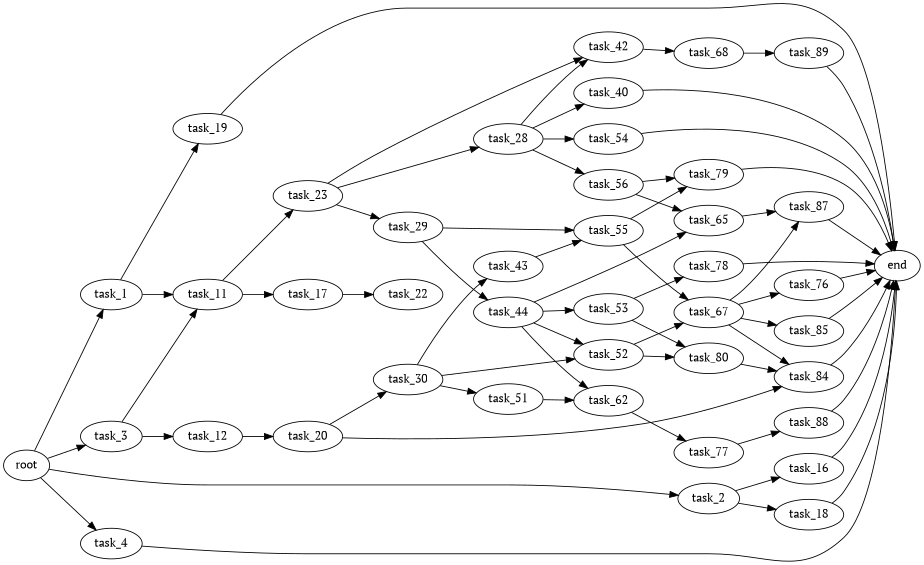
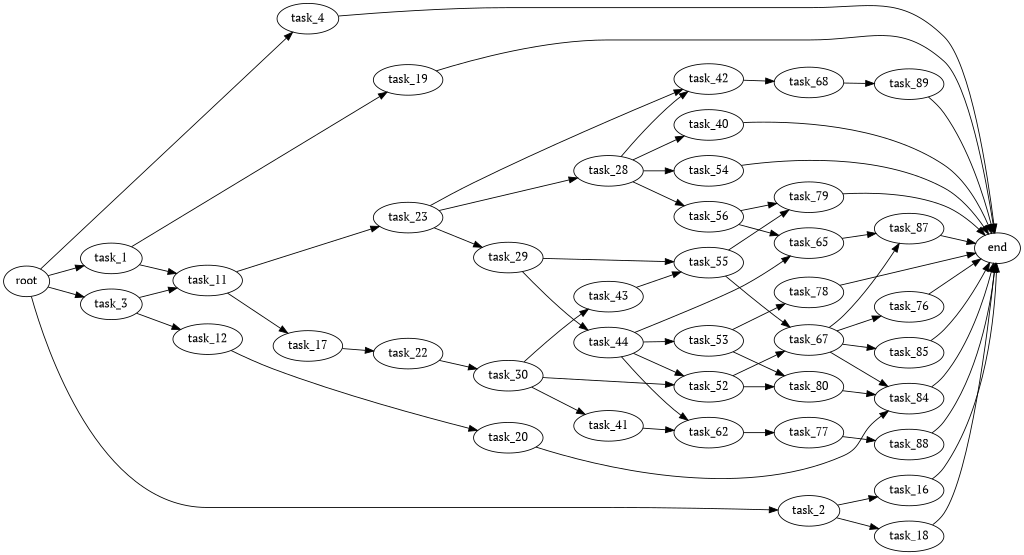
node "task_51": label "task_51" -> "task_41"
edge "task_20" -> "task_30": now "task_22" -> "task_30"
